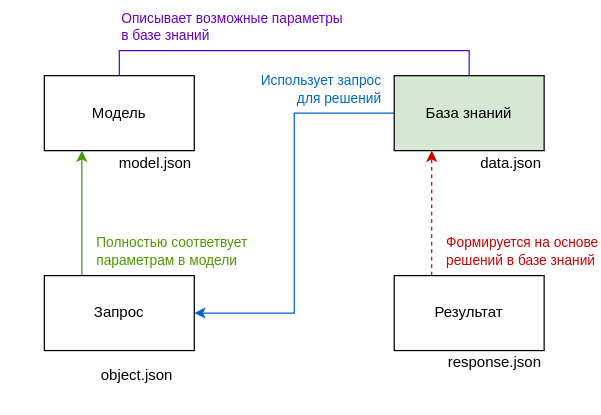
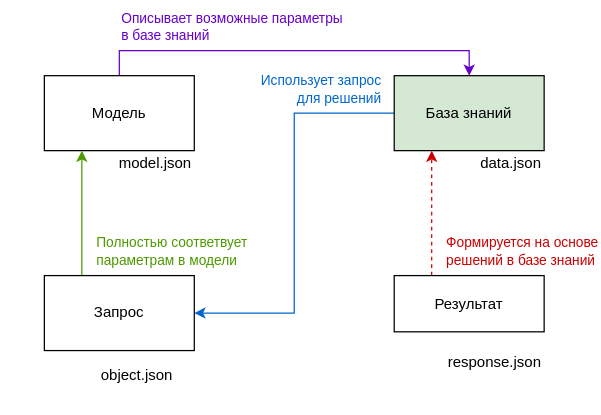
edge "Модель" -- "База знаний": arrowhead none -> classic
node "Результат": size 150x75 -> 150x56
